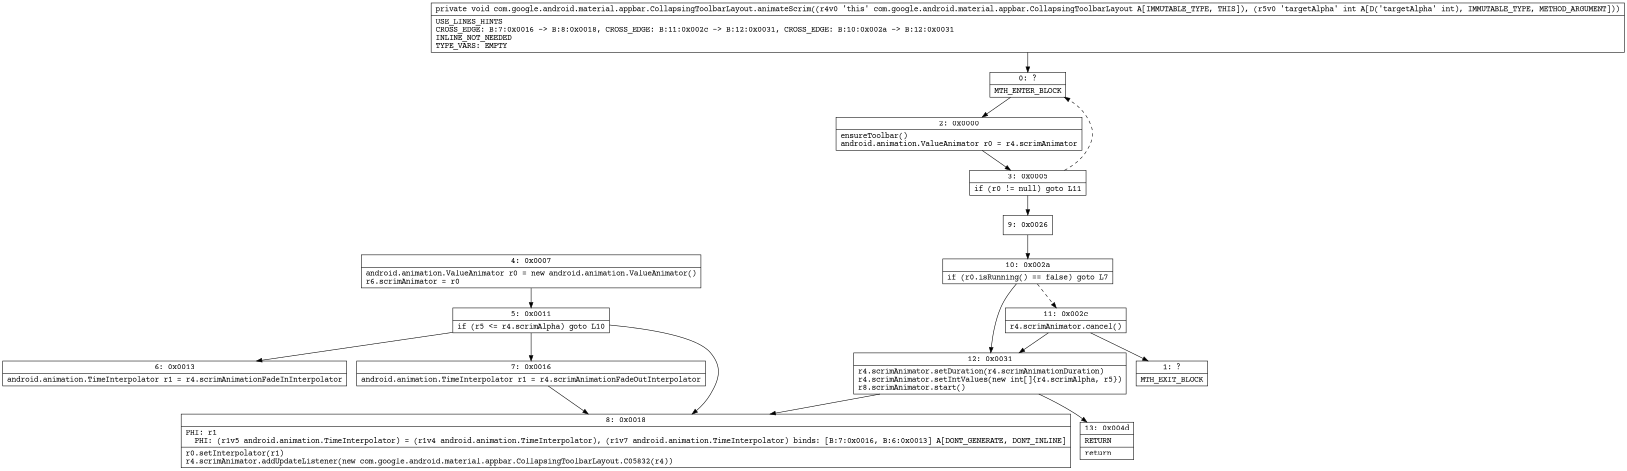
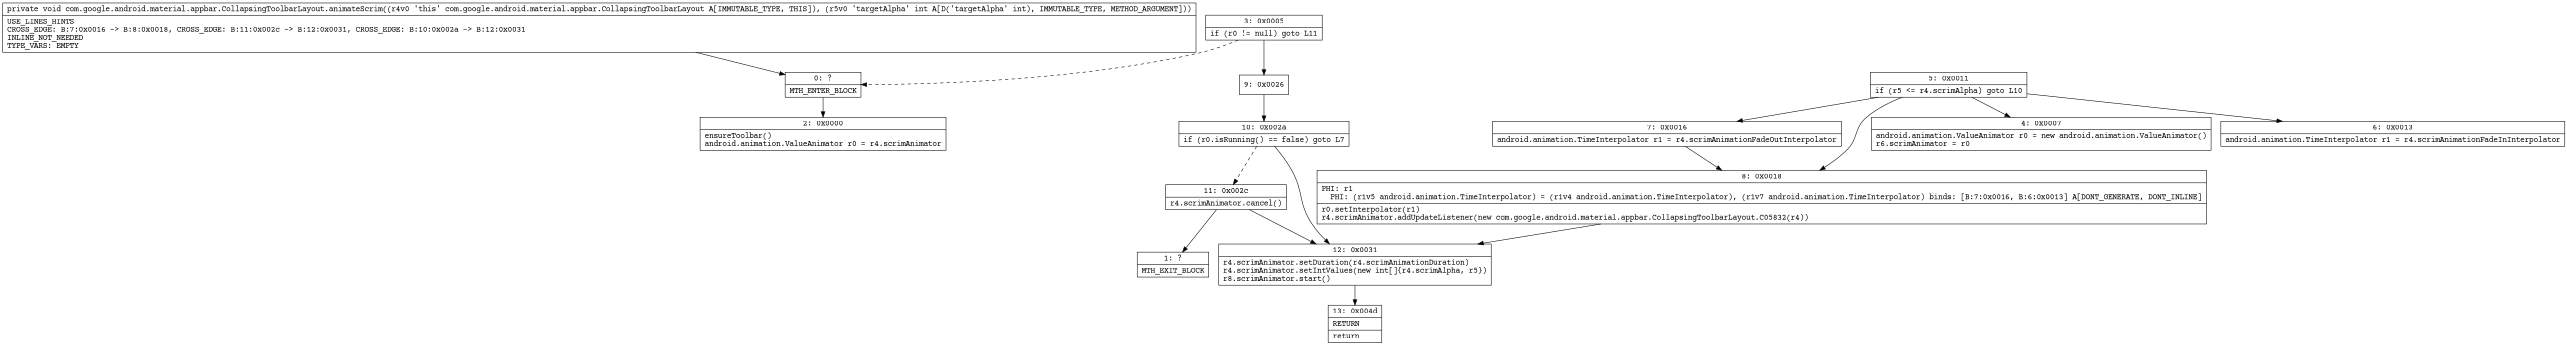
edge "2: 0x0000" -> "3: 0x0005": removed
edge "4: 0x0007" -> "5: 0x0011": reversed
edge "12: 0x0031" -> "8: 0x0018": reversed
